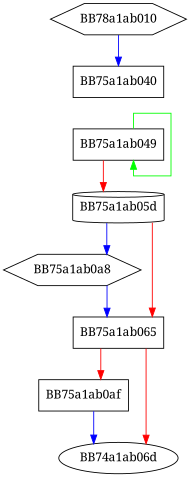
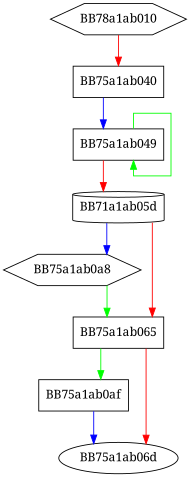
edge "BB78a1ab010" -> "BB75a1ab040": color blue -> red
edge "BB75a1ab040" -> "BB75a1ab049": added
node "BB75a1ab05d": label "BB75a1ab05d" -> "BB71a1ab05d"
edge "BB75a1ab0a8" -> "BB75a1ab065": color blue -> green
edge "BB75a1ab065" -> "BB75a1ab0af": color red -> green
node "BB74a1ab06d": label "BB74a1ab06d" -> "BB75a1ab06d"
